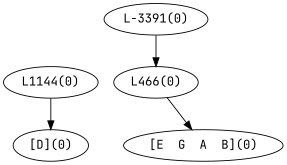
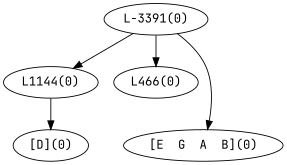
edge "L-3391(0)" -> "L1144(0)": added
edge "L466(0)" -> "[E  G  A  B](0)": now "L-3391(0)" -> "[E  G  A  B](0)"
